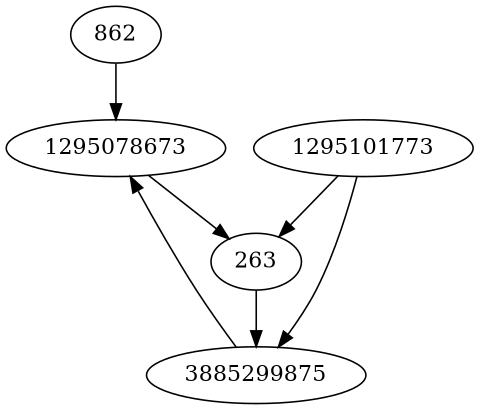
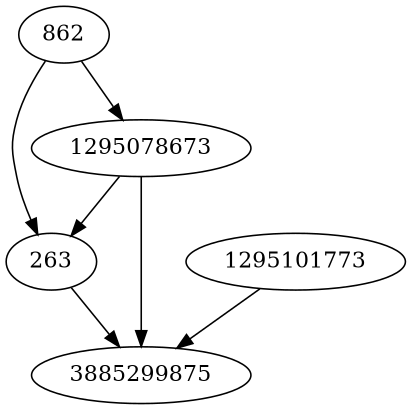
edge "1295101773" -> "263": now "862" -> "263"
edge "3885299875" -> "1295078673": reversed
